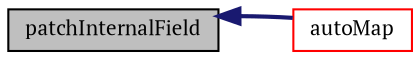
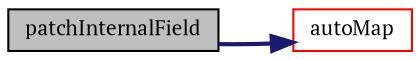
edge "autoMap" -> "patchInternalField": reversed
